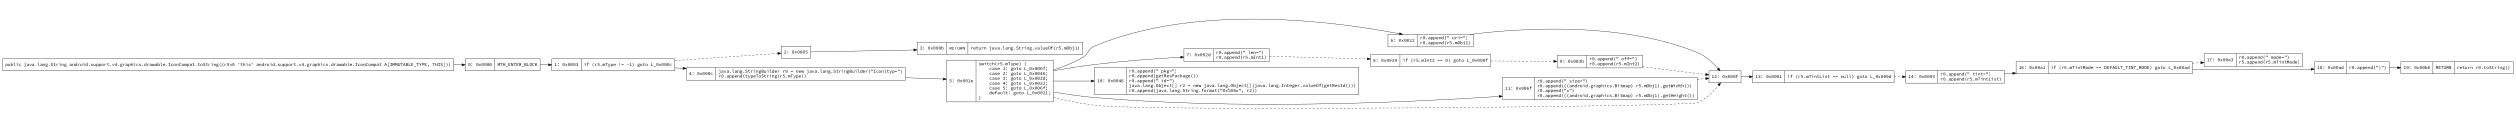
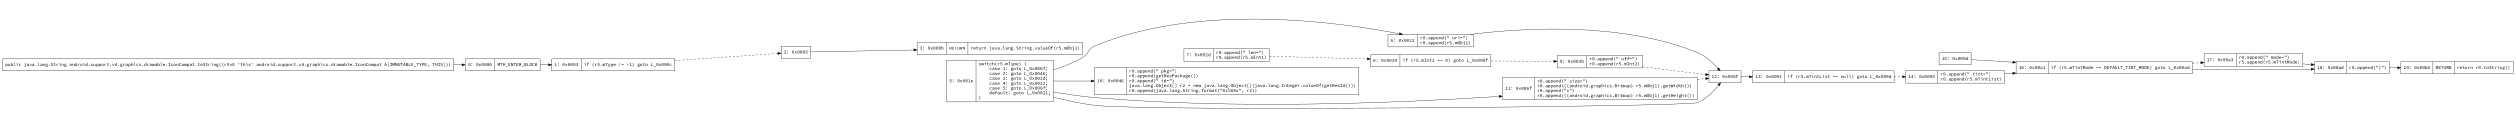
node "15: 0x009d": added
edge "5: 0x001e" -> "7: 0x002d": removed
edge "17: 0x00a3" -> "18: 0x00ad": added
node "4: 0x000c": removed
edge "5: 0x001e" -> "12: 0x008f": style dashed -> solid
